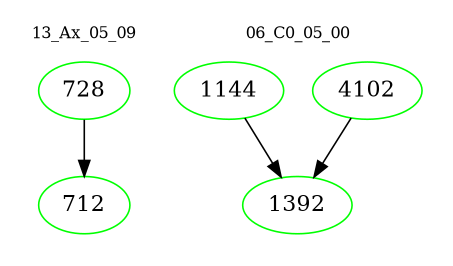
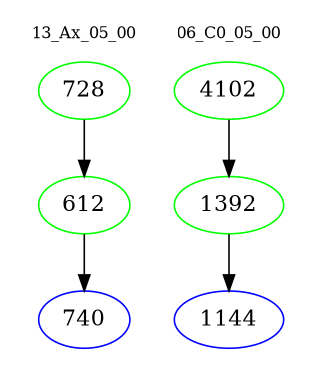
cluster "13_Ax_05_09": label "13_Ax_05_09" -> "13_Ax_05_00"
node "1144": color green -> blue
edge "1144" -> "1392": reversed
node "712": label "712" -> "612"
node "740": added
